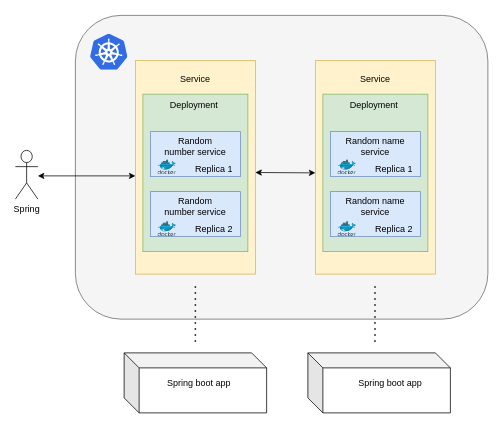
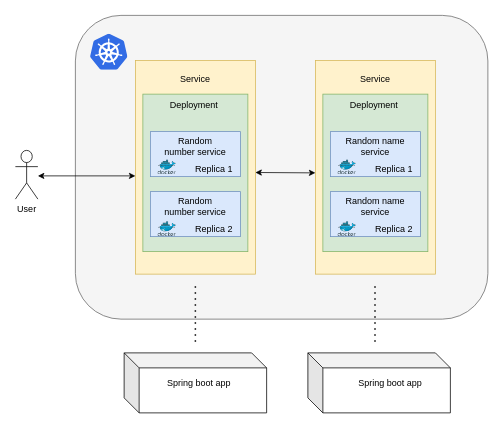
node "Spring": label "Spring" -> "User"
